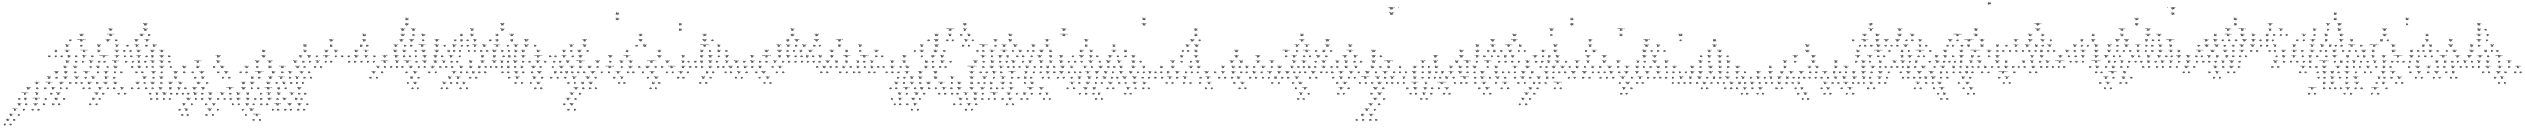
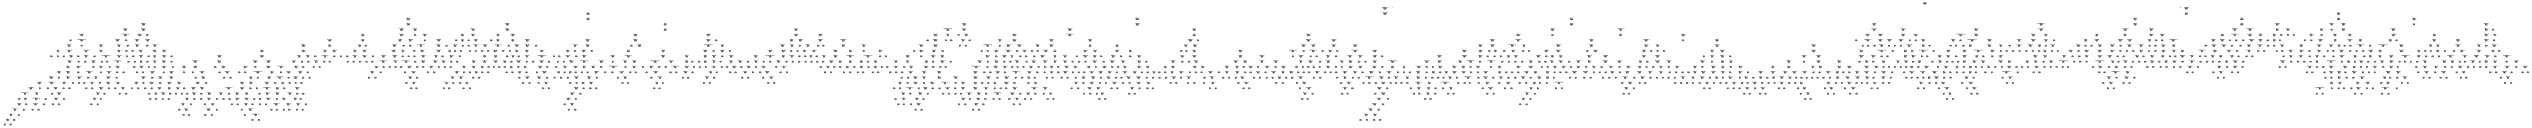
node "gini = 0.0 samples = 20 value = [20, 0] class = No": removed
